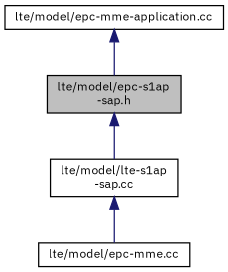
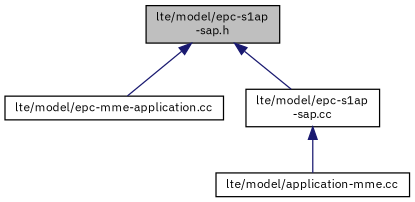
edge "lte/model/epc-s1ap -sap.h" -> "lte/model/epc-mme-application.cc": reversed
node "lte/model/lte-s1ap -sap.cc": label "lte/model/lte-s1ap -sap.cc" -> "lte/model/epc-s1ap -sap.cc"
node "lte/model/epc-mme.cc": label "lte/model/epc-mme.cc" -> "lte/model/application-mme.cc"
